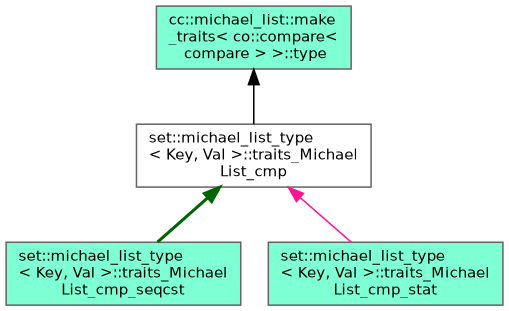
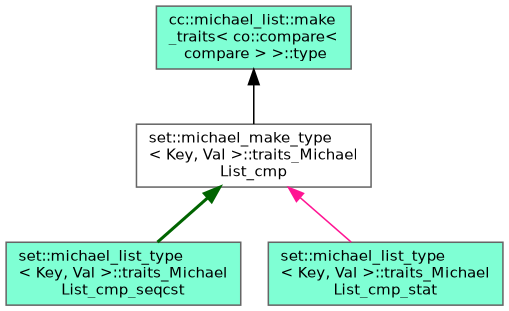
node "set::michael_list_type < Key, Val >::traits_Michael List_cmp": label "set::michael_list_type < Key, Val >::traits_Michael List_cmp" -> "set::michael_make_type < Key, Val >::traits_Michael List_cmp"
